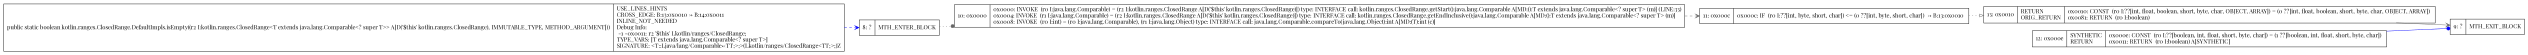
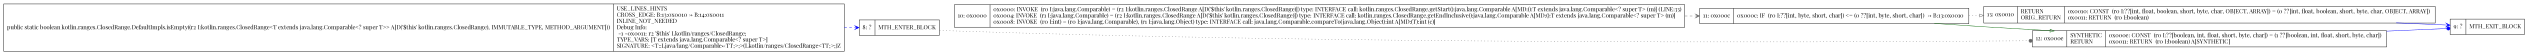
node "13: 0x0010": text "0x0081: RETURN  (r0 I:boolean)" -> "0x0011: RETURN  (r0 I:boolean)"
edge "13: 0x0010" -> "9: ?": color gray40 -> blue
edge "8: ?" -> "10: 0x0000": now "8: ?" -> "12: 0x000e"
edge "11: 0x000c" -> "12: 0x000e": added
